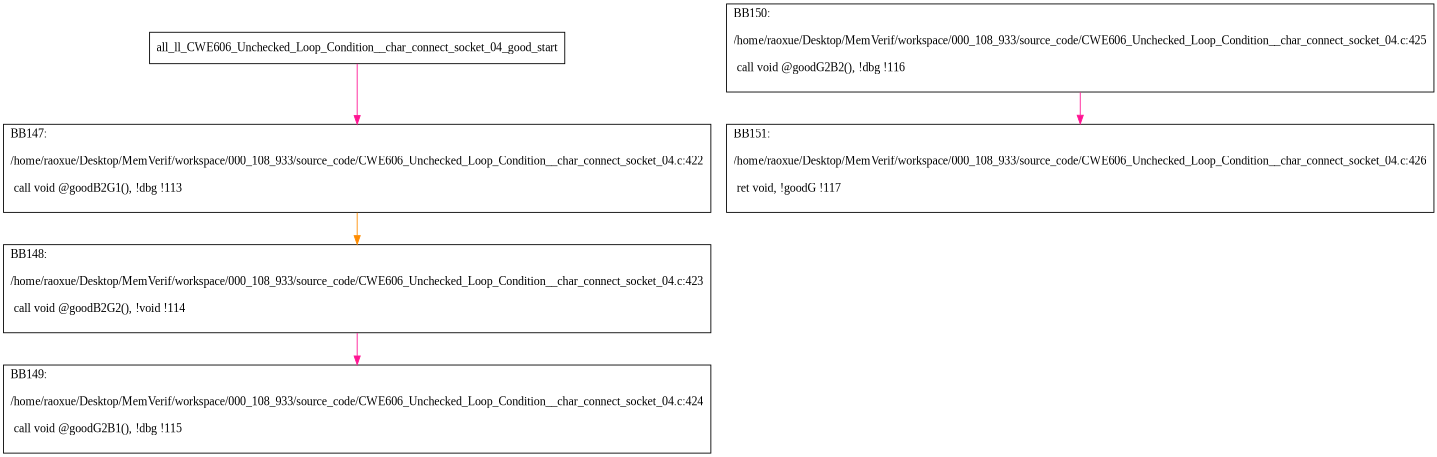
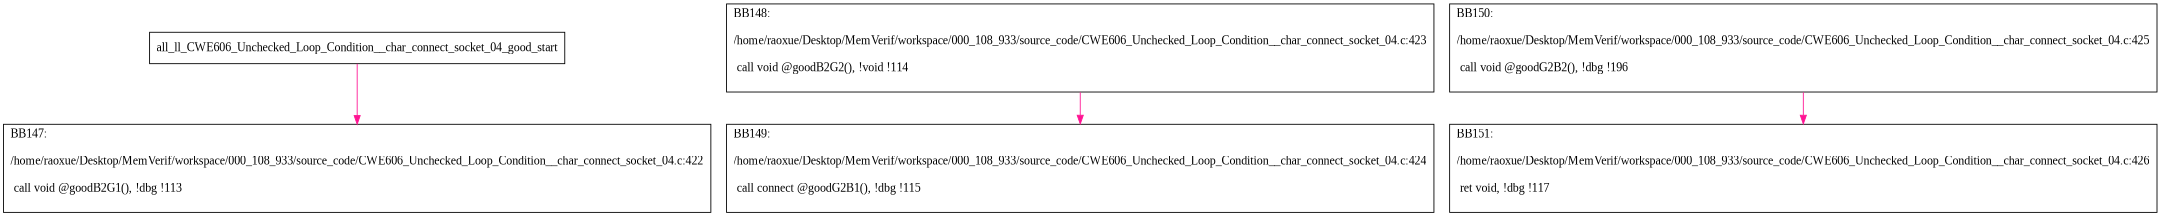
node "BB150:": text "call void @goodG2B2(), !dbg !116" -> "call void @goodG2B2(), !dbg !196"
node "BB151:": text "ret void, !goodG !117" -> "ret void, !dbg !117"
edge "BB147:" -> "BB148:": removed
node "BB149:": text "call void @goodG2B1(), !dbg !115" -> "call connect @goodG2B1(), !dbg !115"
